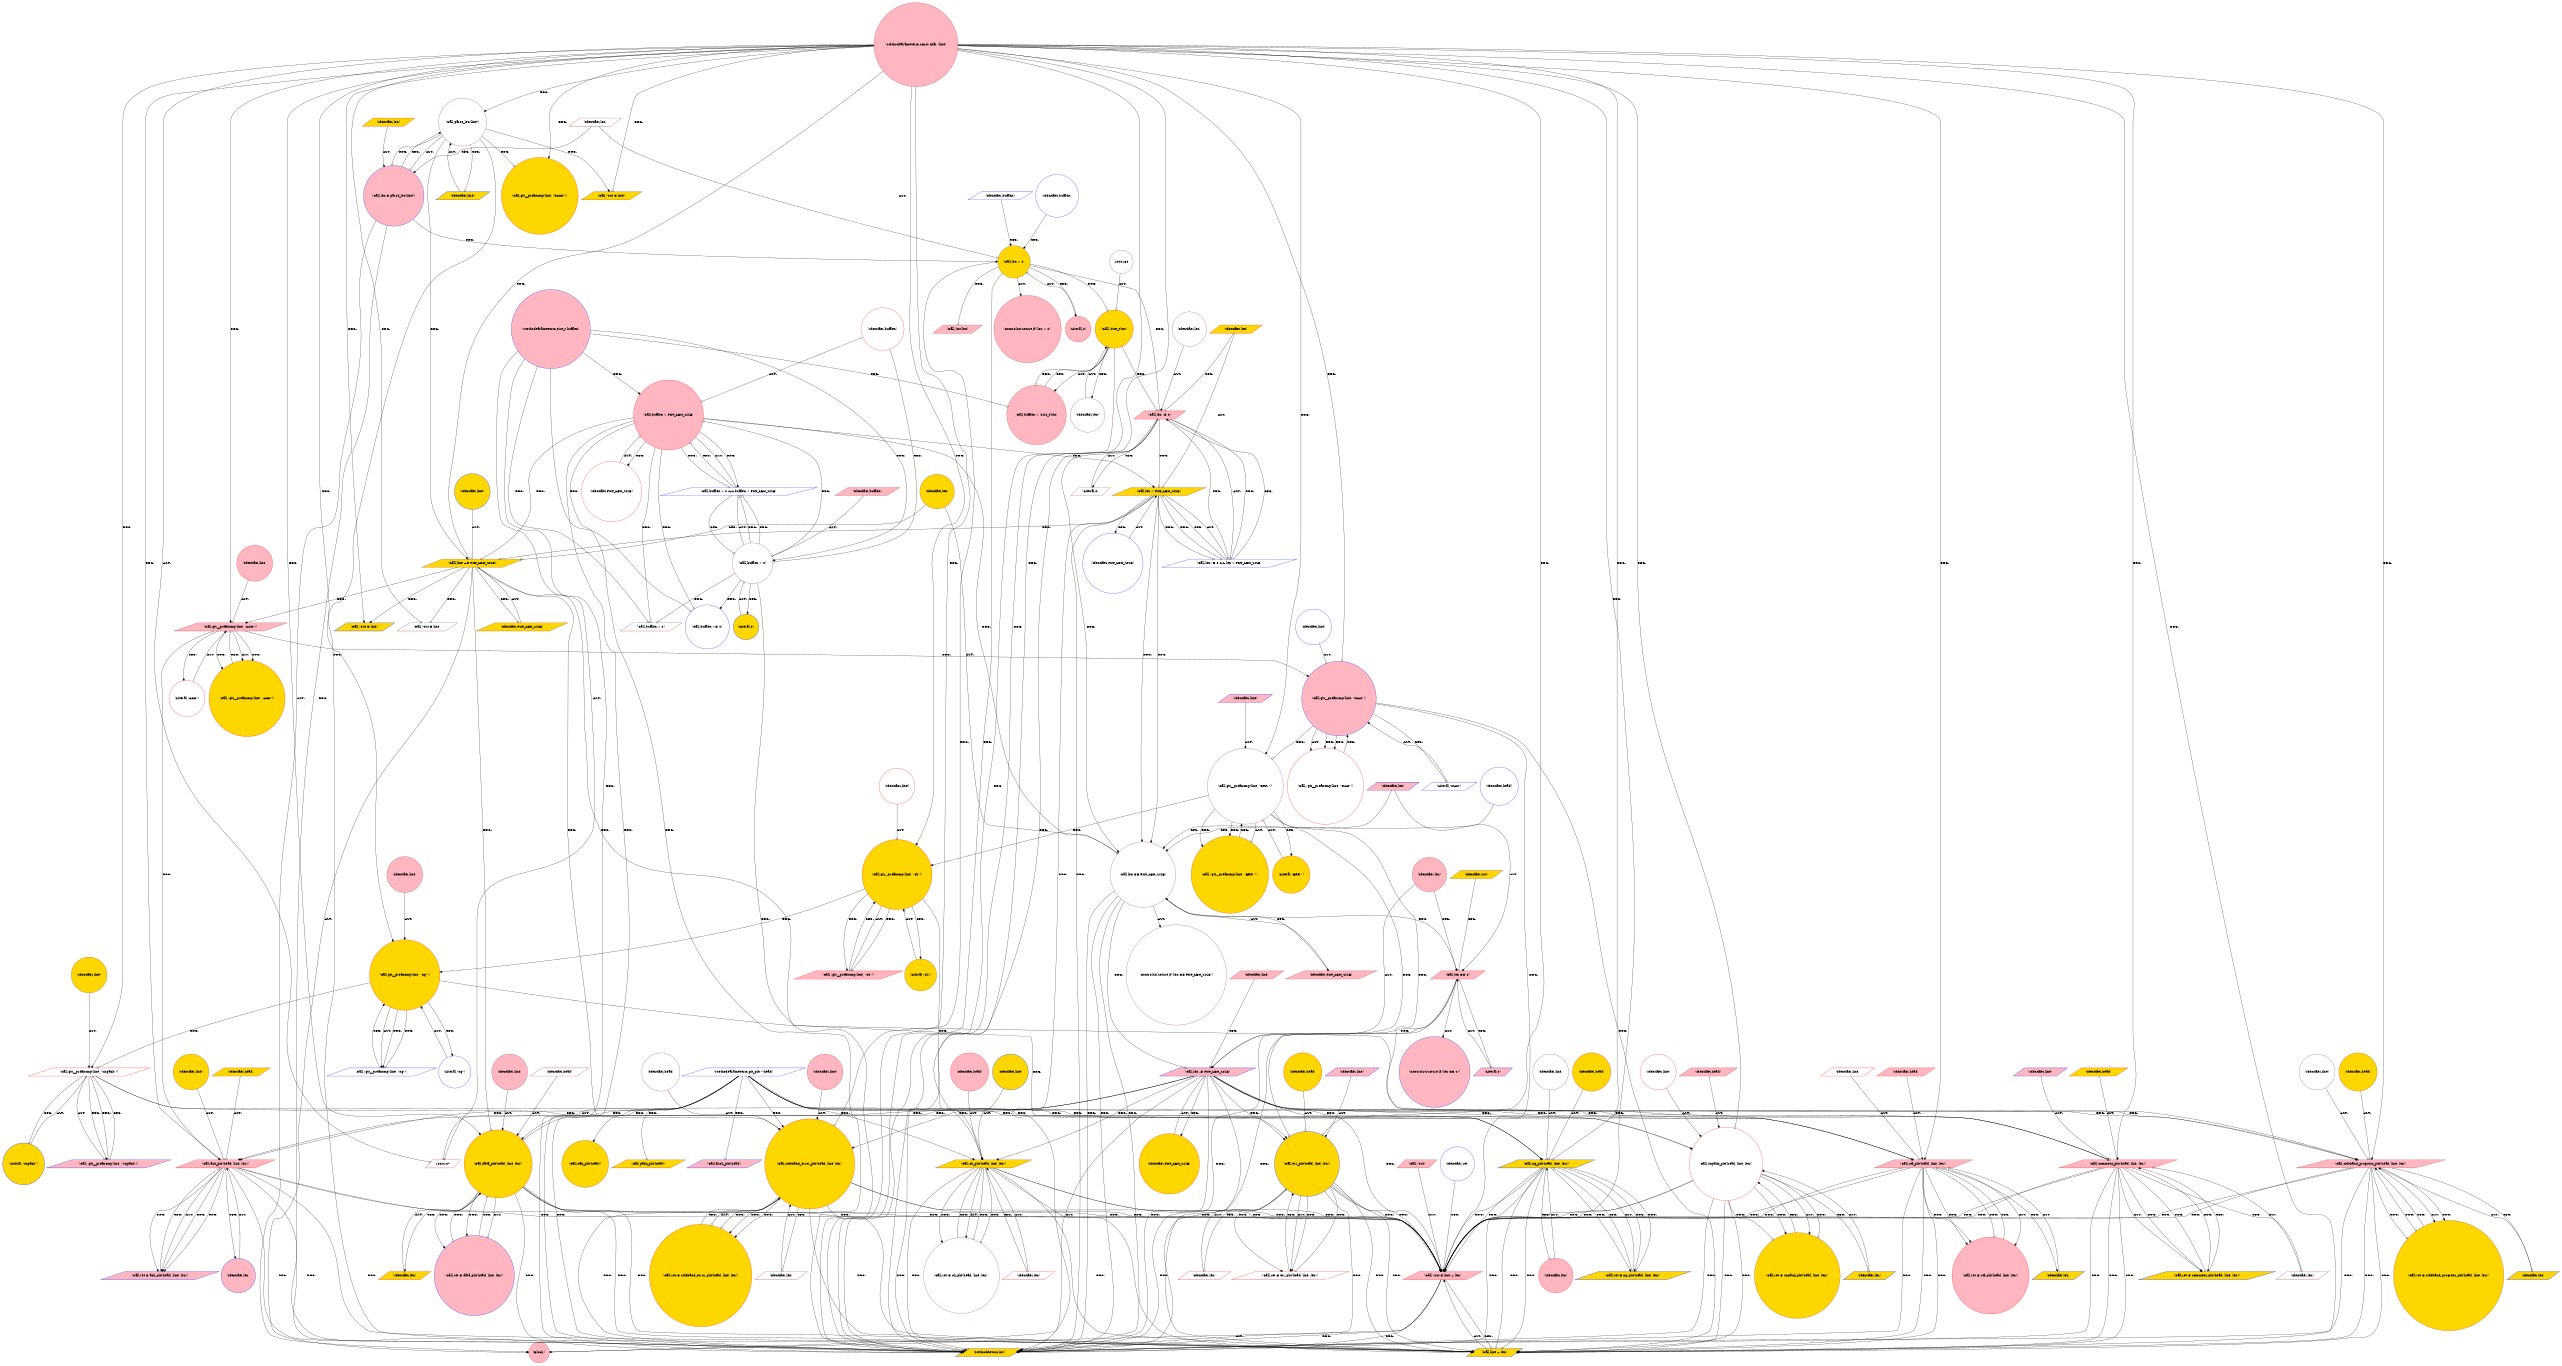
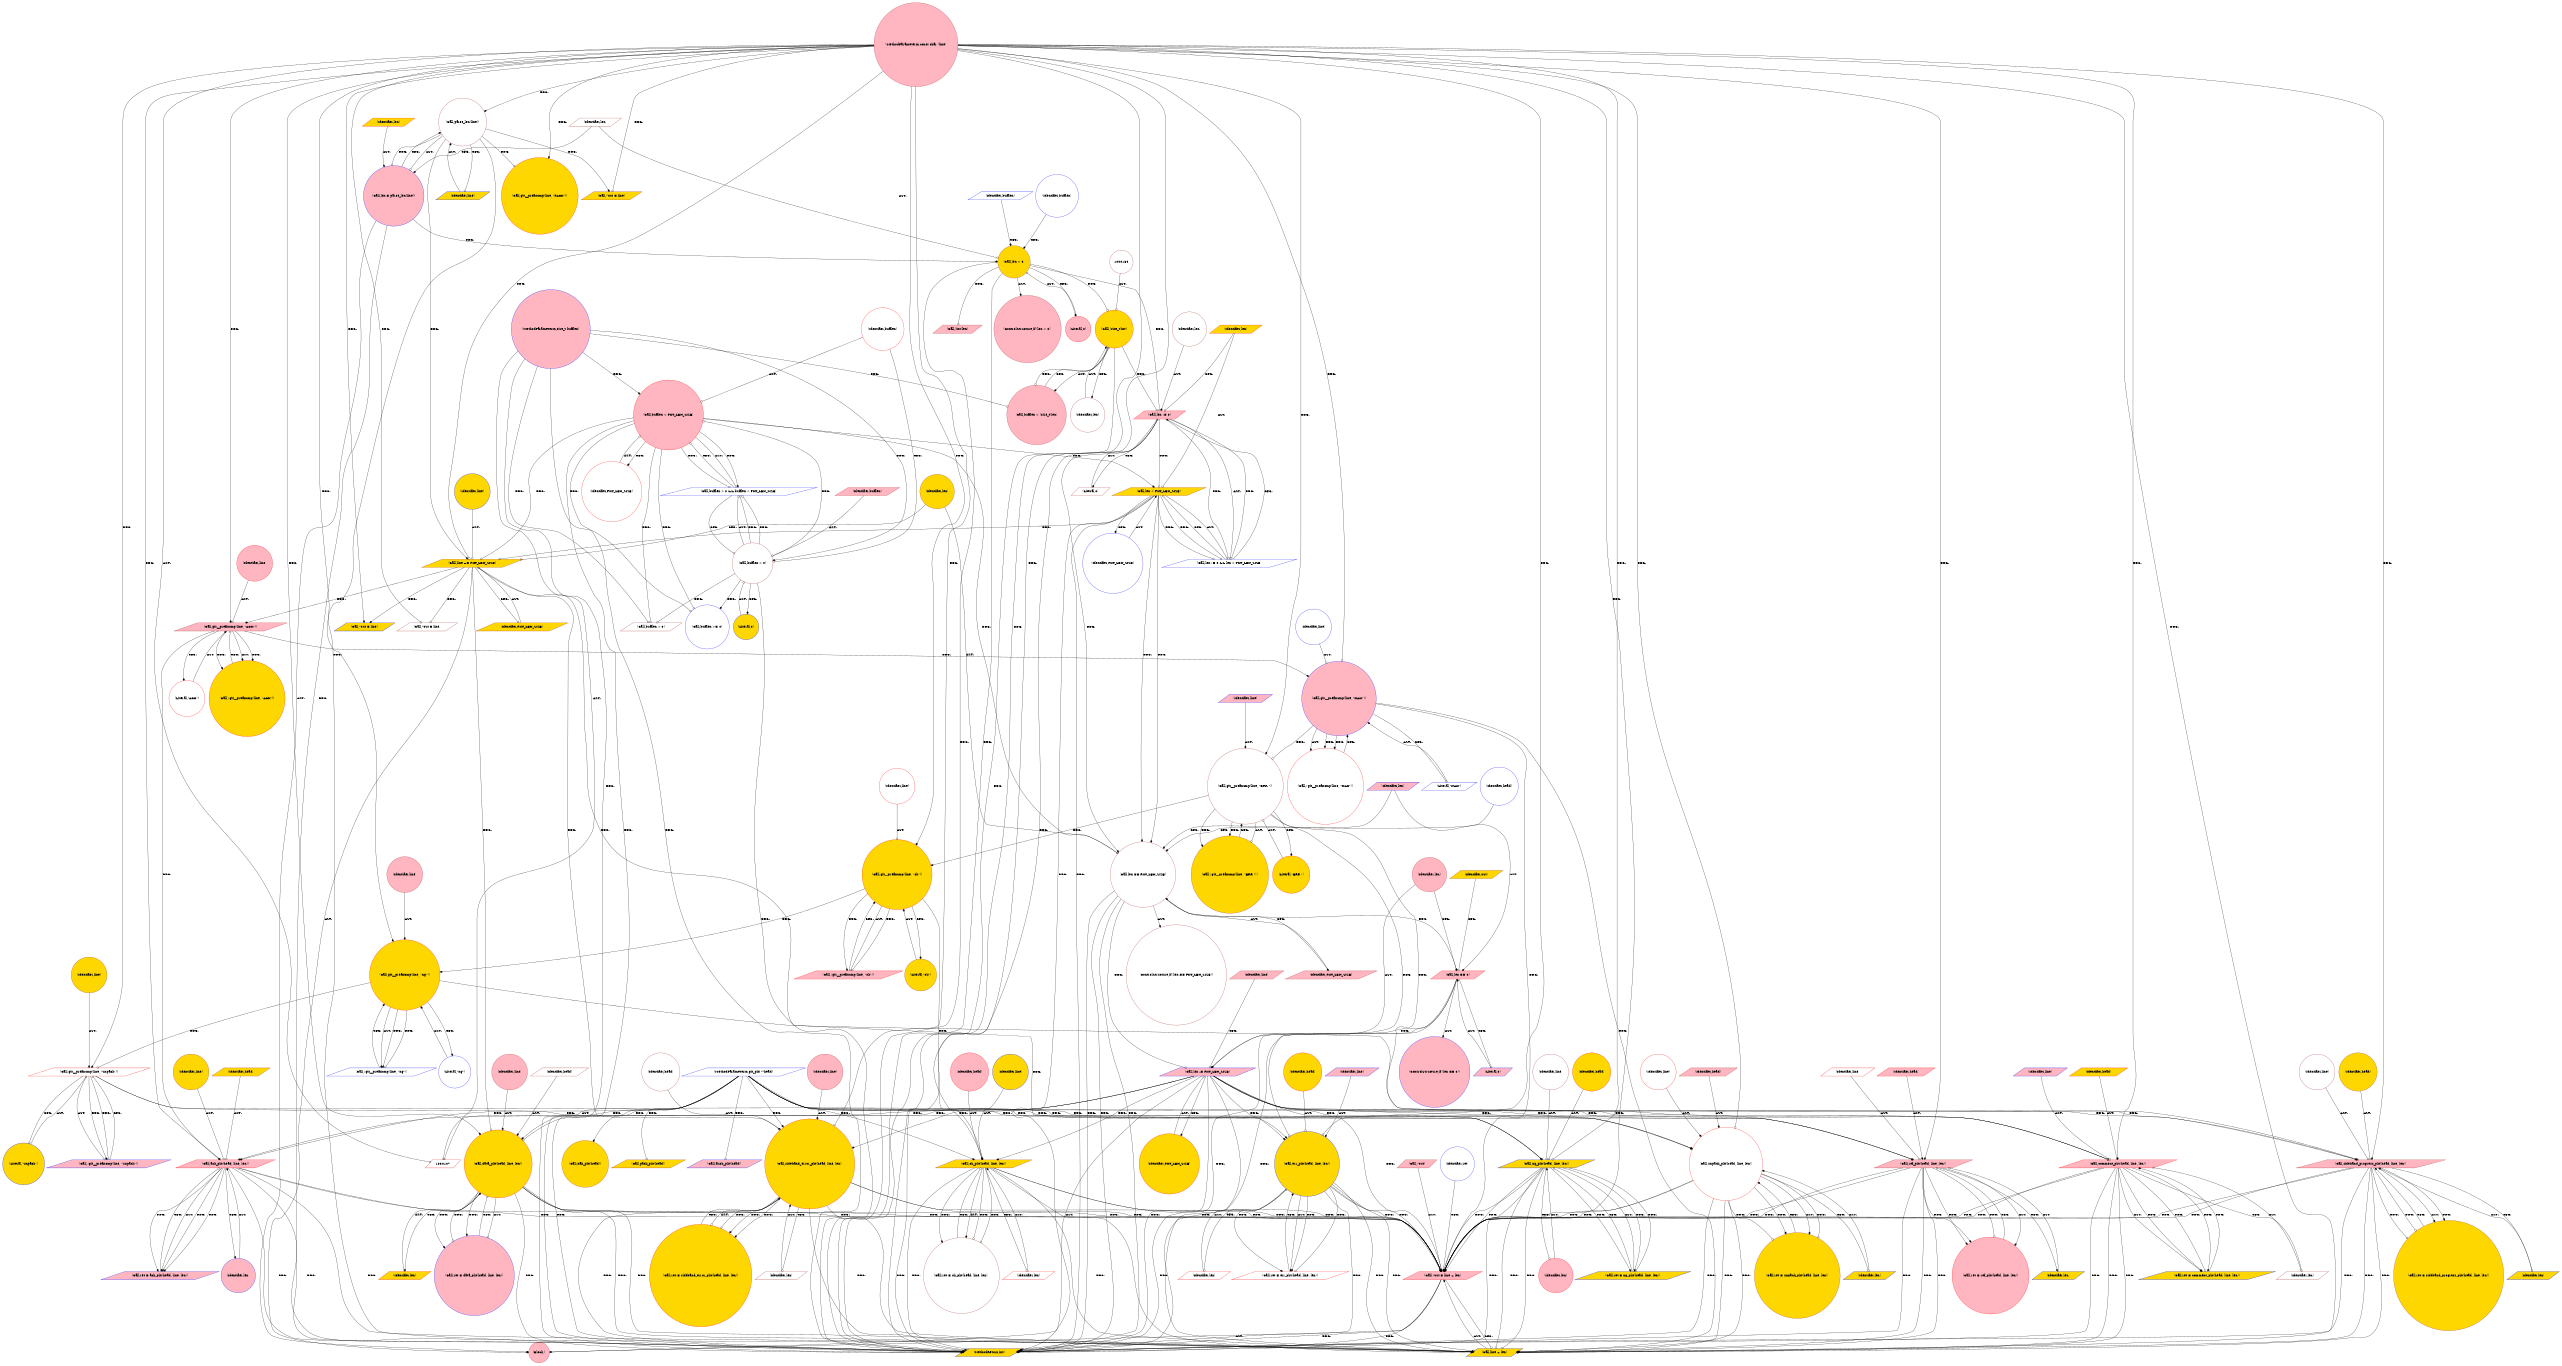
edge "(MethodParameterIn,git_pkt **head)" -> "(Call,unpack_pkt(head, line, len))": added, label "DDG:"
edge "(Call,ret = comment_pkt(head, line, len))" -> "(Call,comment_pkt(head, line, len))": label "CFG: " -> "DDG: "
